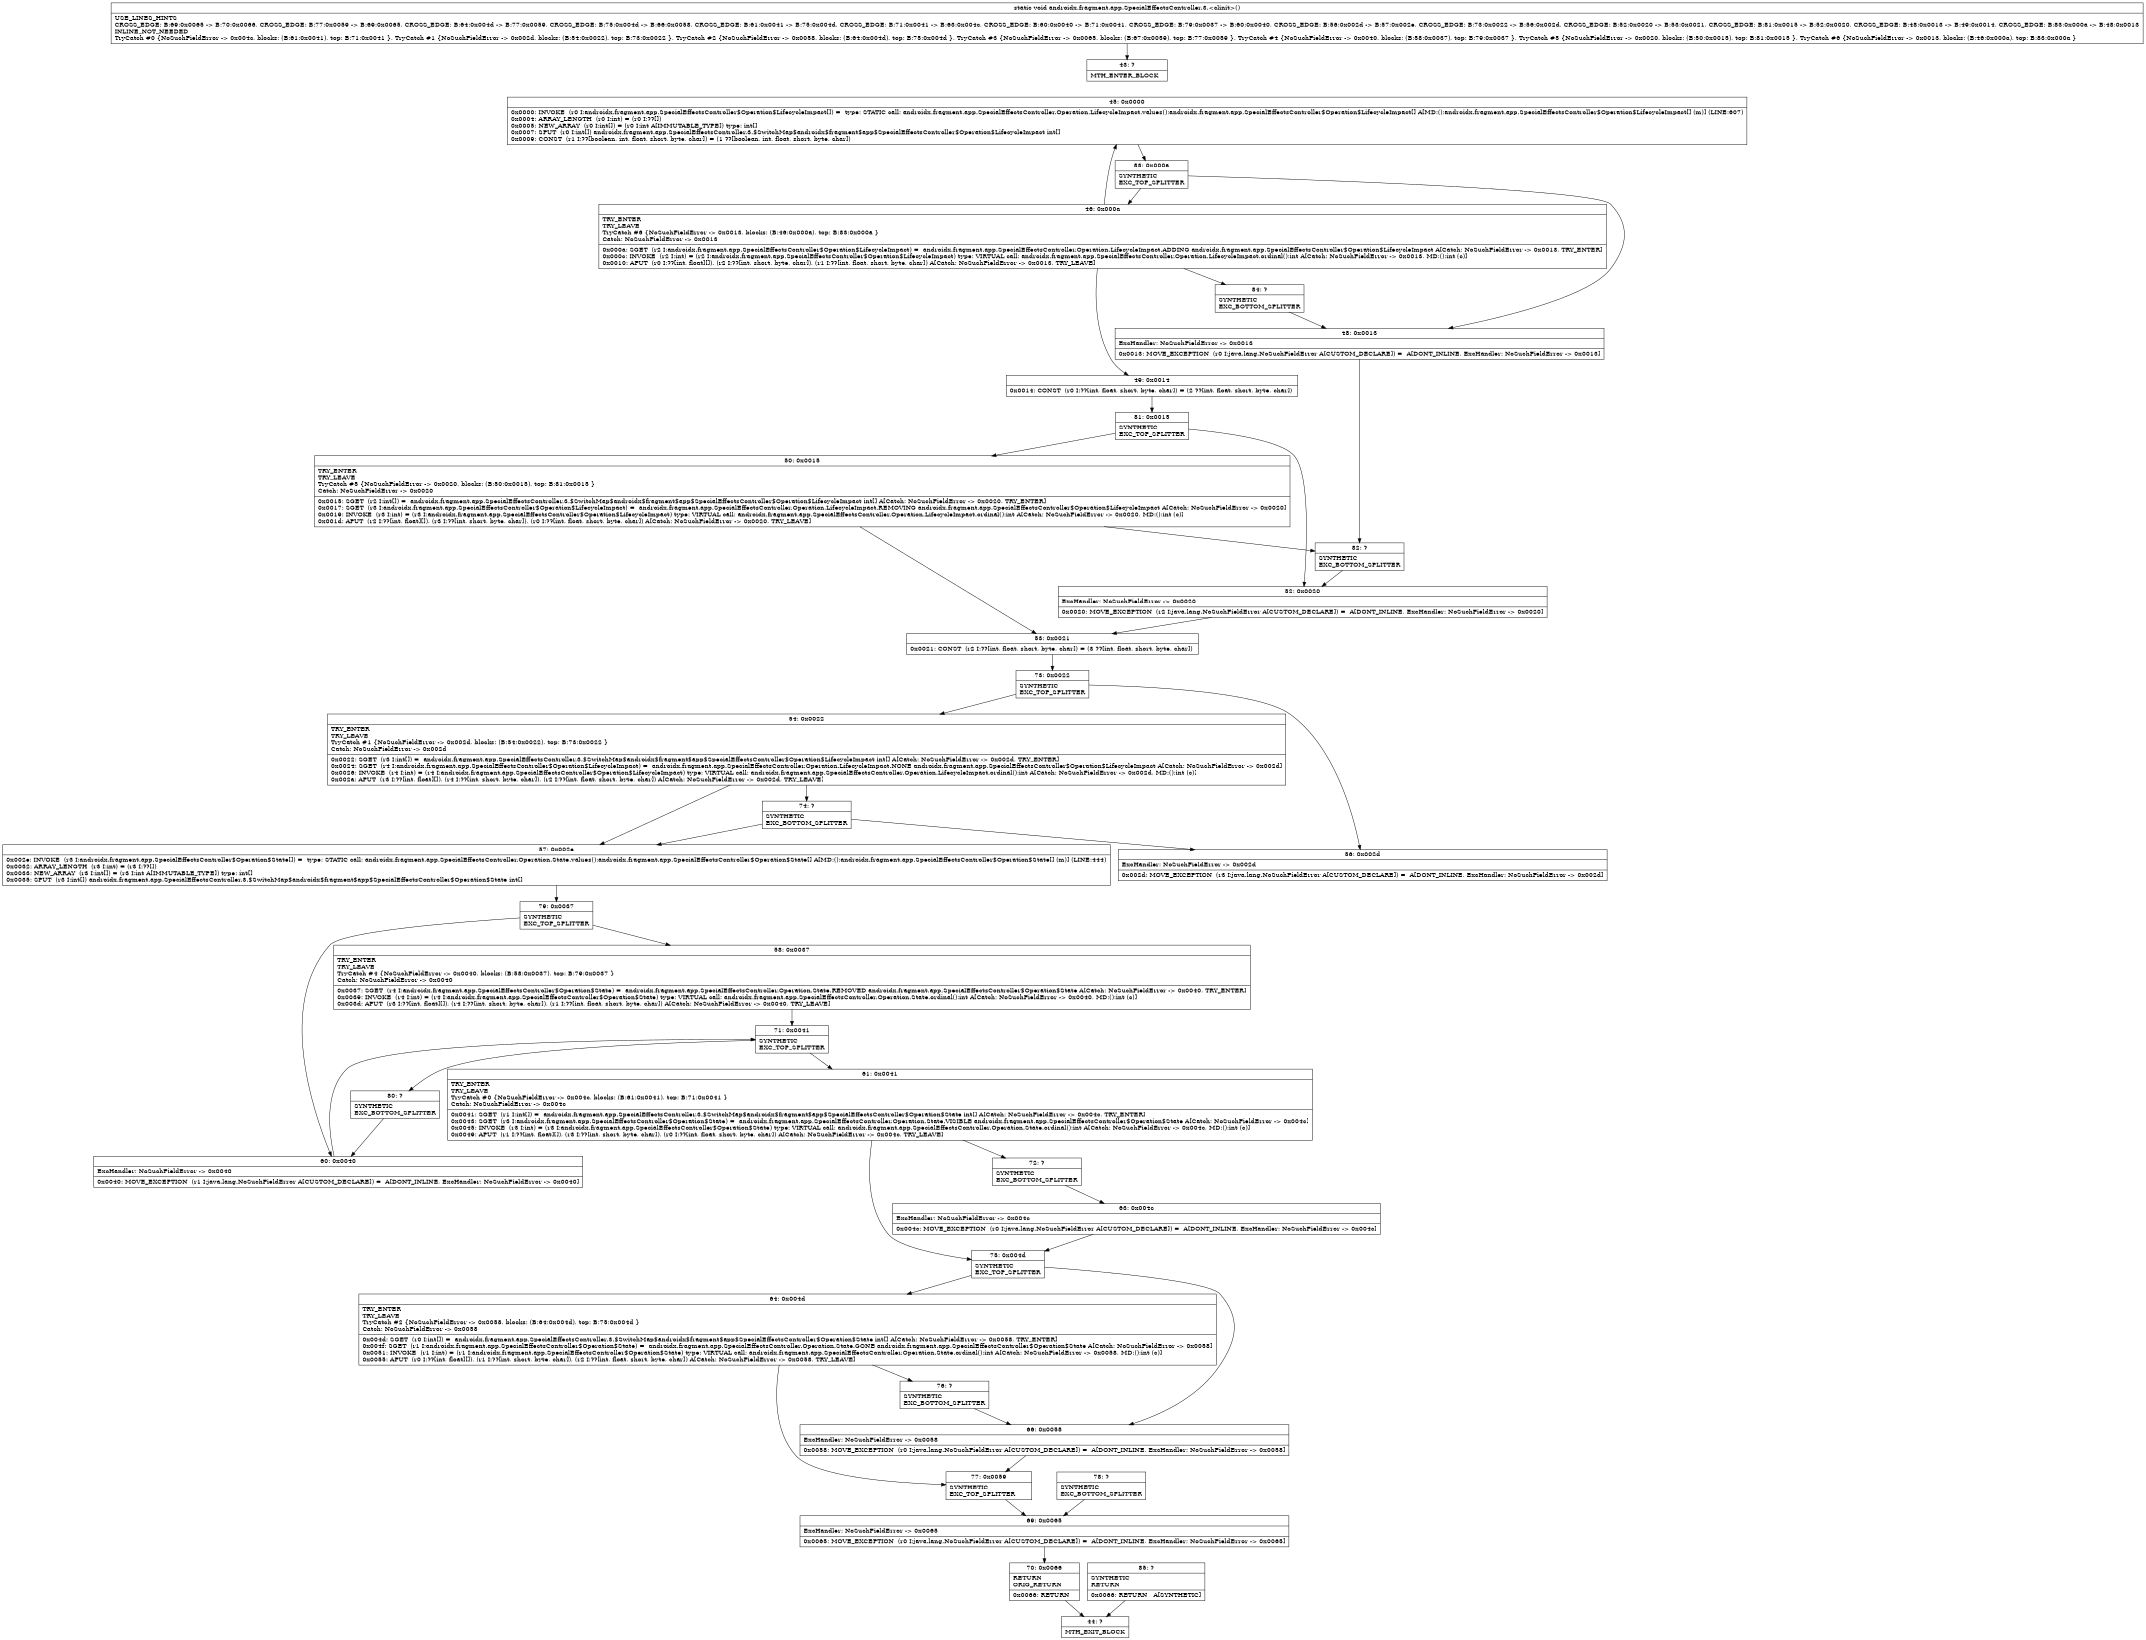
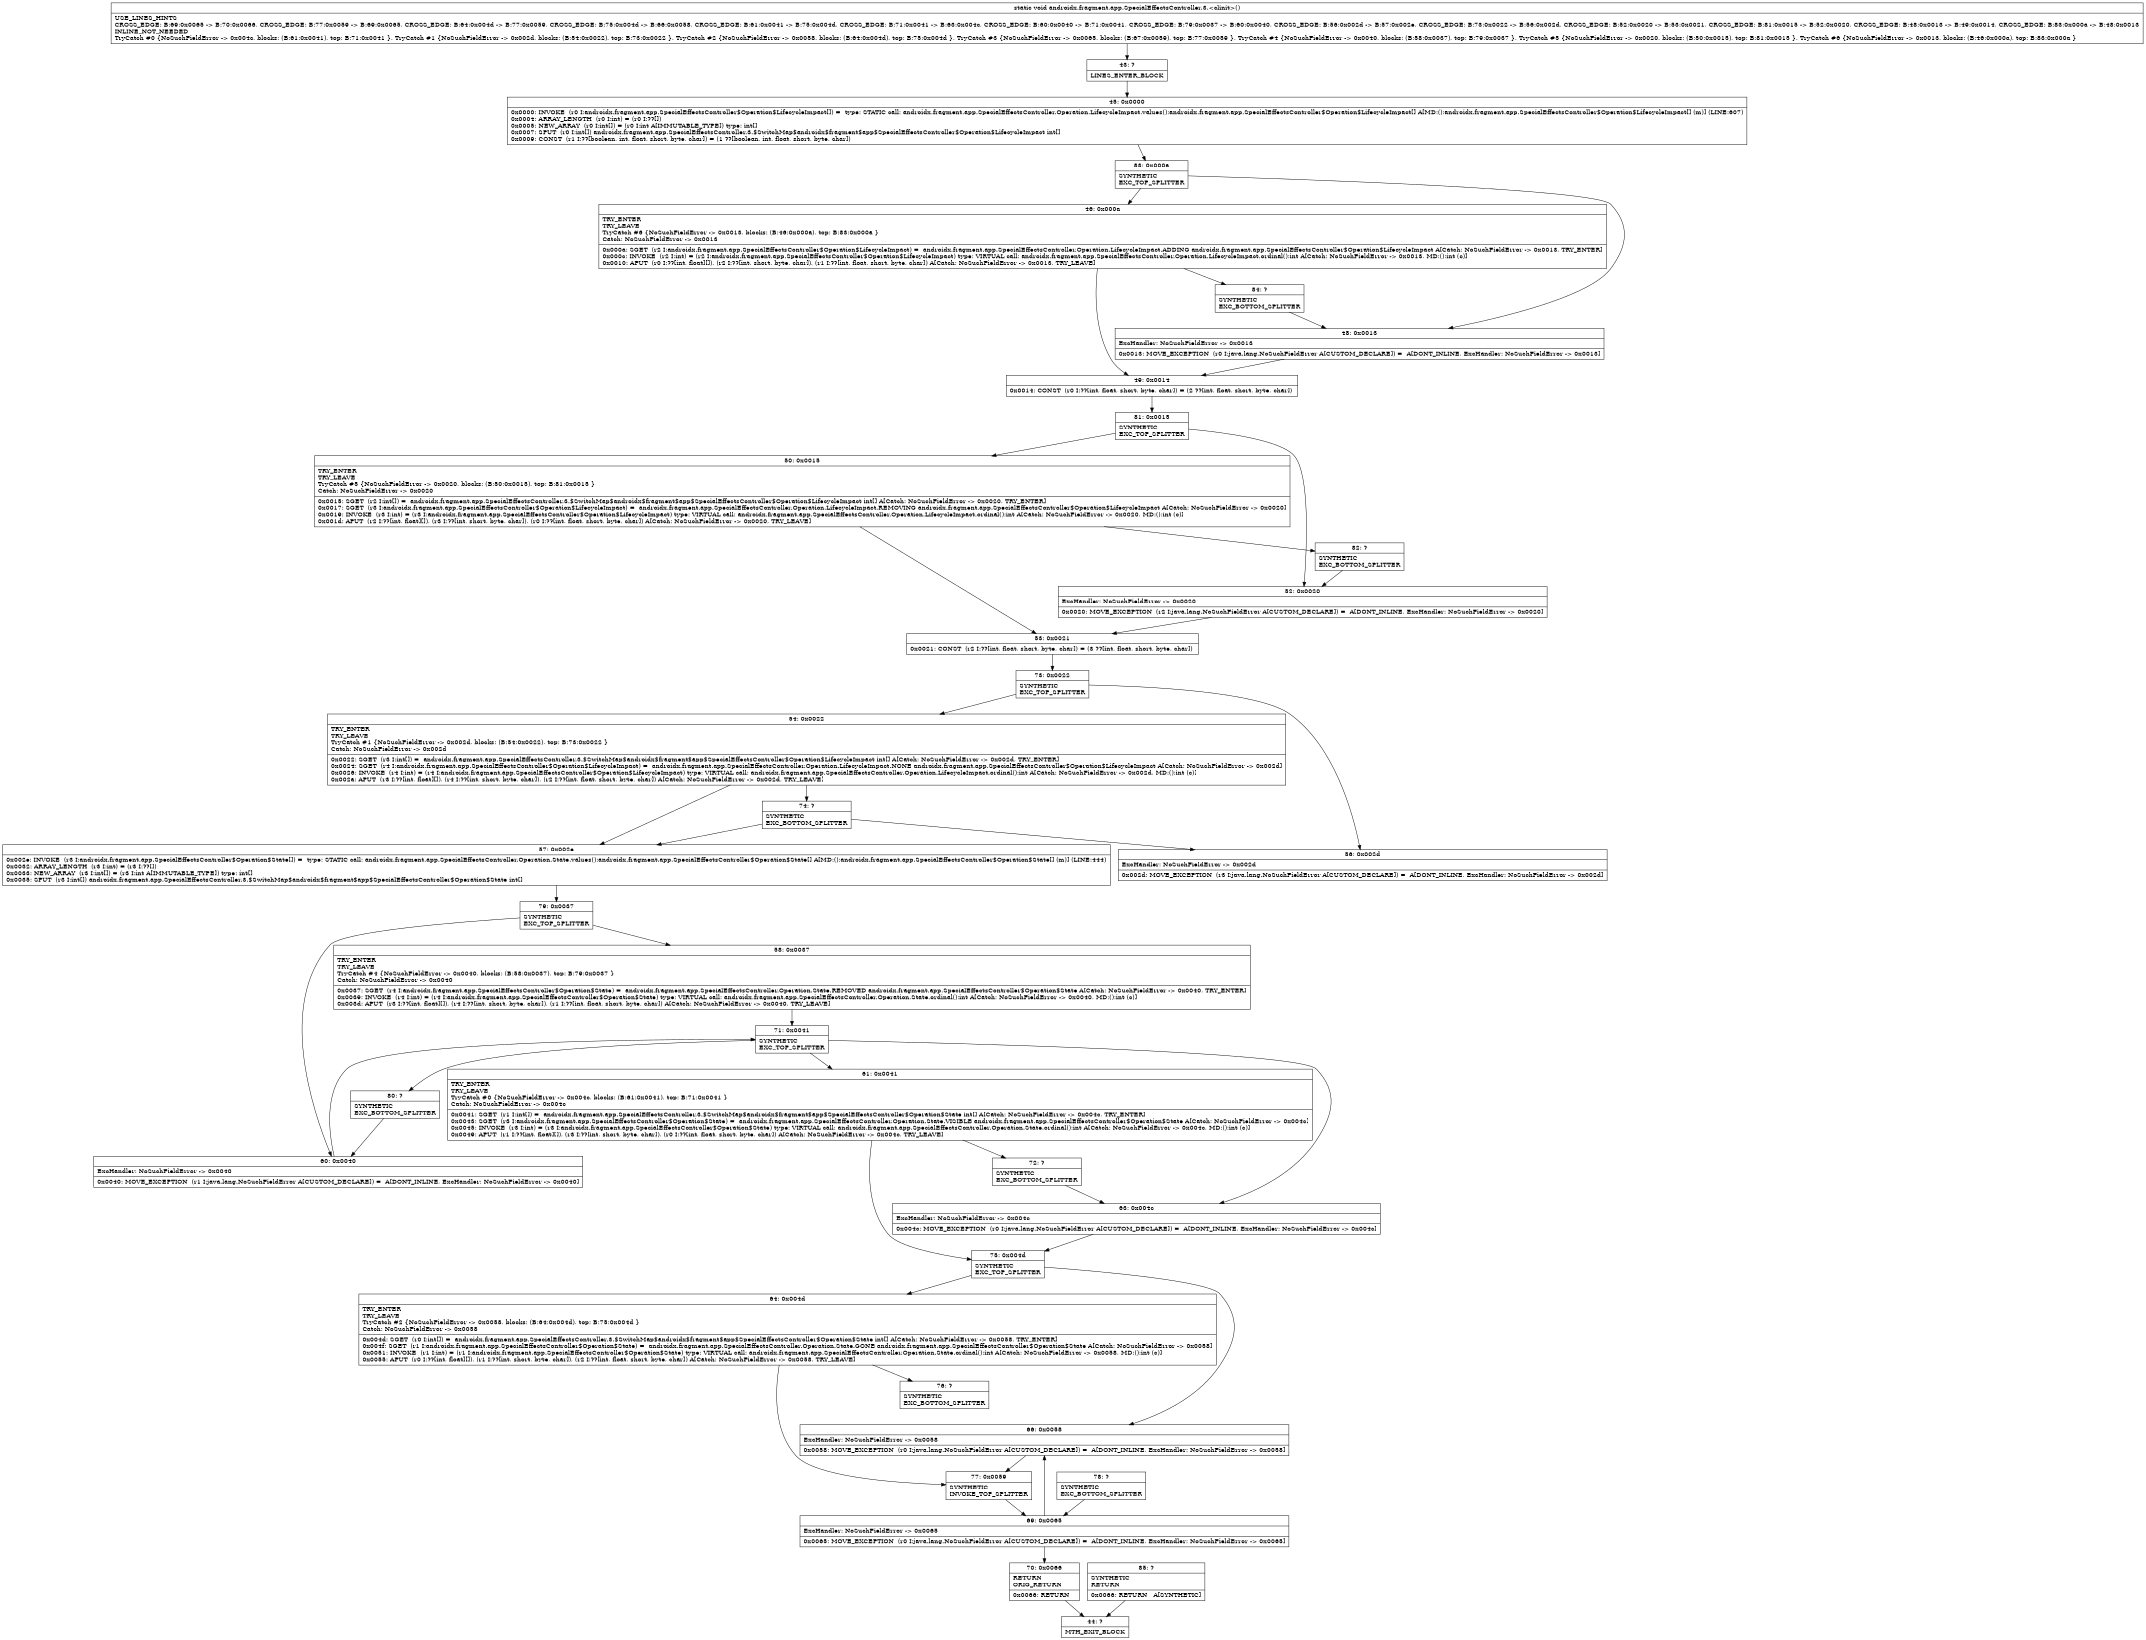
node "43: ?": text "MTH_ENTER_BLOCK" -> "LINES_ENTER_BLOCK"
edge "46: 0x000a" -> "45: 0x0000": now "43: ?" -> "45: 0x0000"
edge "48: 0x0013" -> "82: ?": now "48: 0x0013" -> "49: 0x0014"
edge "71: 0x0041" -> "63: 0x004c": added
edge "76: ?" -> "66: 0x0058": now "69: 0x0065" -> "66: 0x0058"
node "77: 0x0059": text "EXC_TOP_SPLITTER" -> "INVOKE_TOP_SPLITTER"
